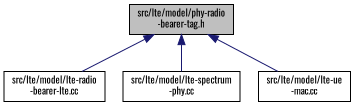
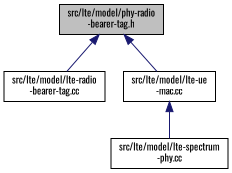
edge "src/lte/model/lte-spectrum -phy.cc" -> "src/lte/model/phy-radio -bearer-tag.h": now "src/lte/model/lte-spectrum -phy.cc" -> "src/lte/model/lte-ue -mac.cc"
node "src/lte/model/lte-radio -bearer-lte.cc": label "src/lte/model/lte-radio -bearer-lte.cc" -> "src/lte/model/lte-radio -bearer-tag.cc"
